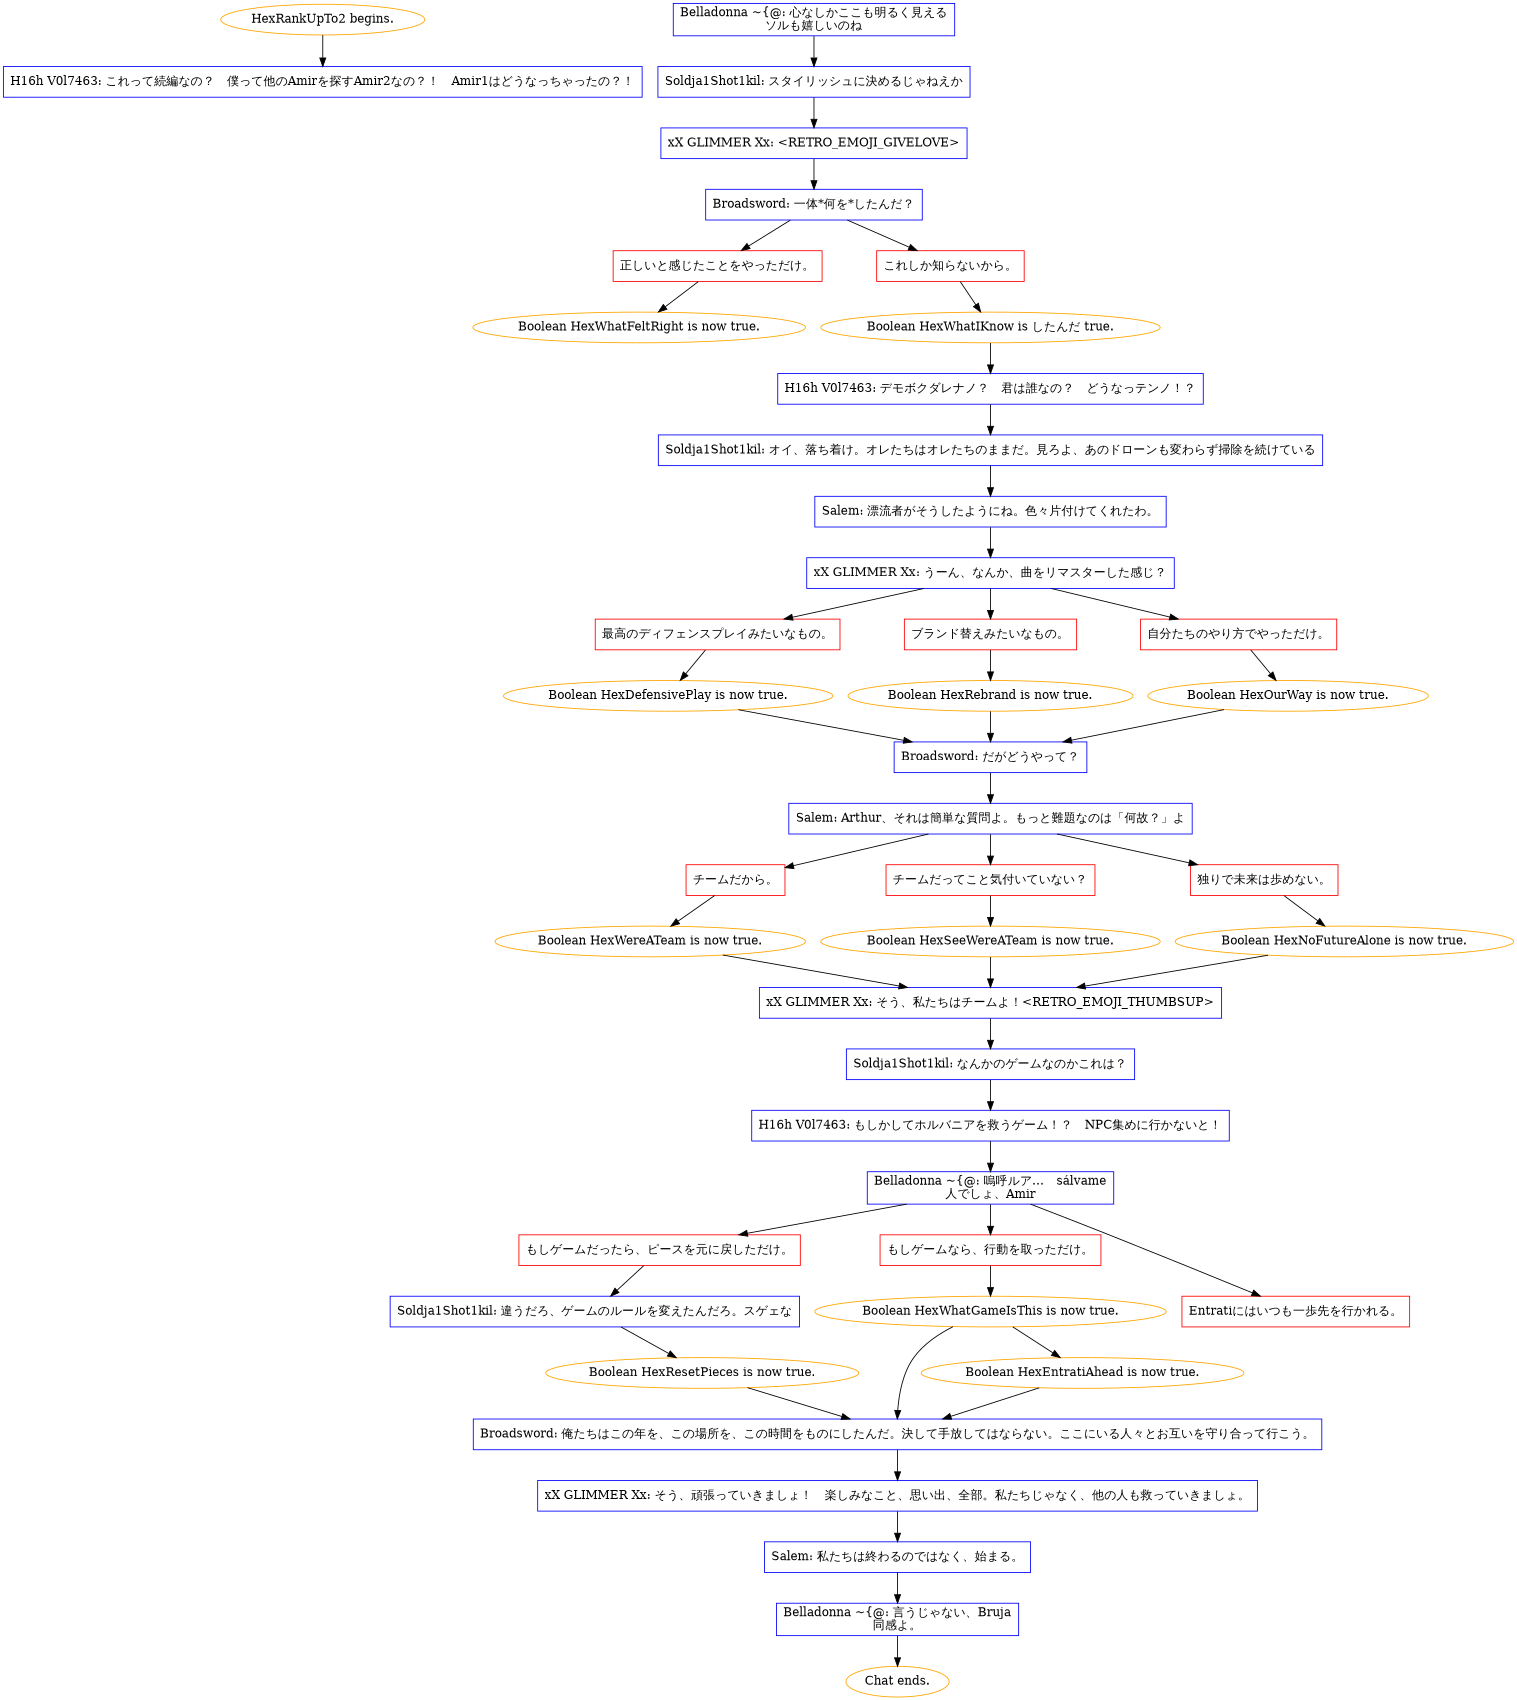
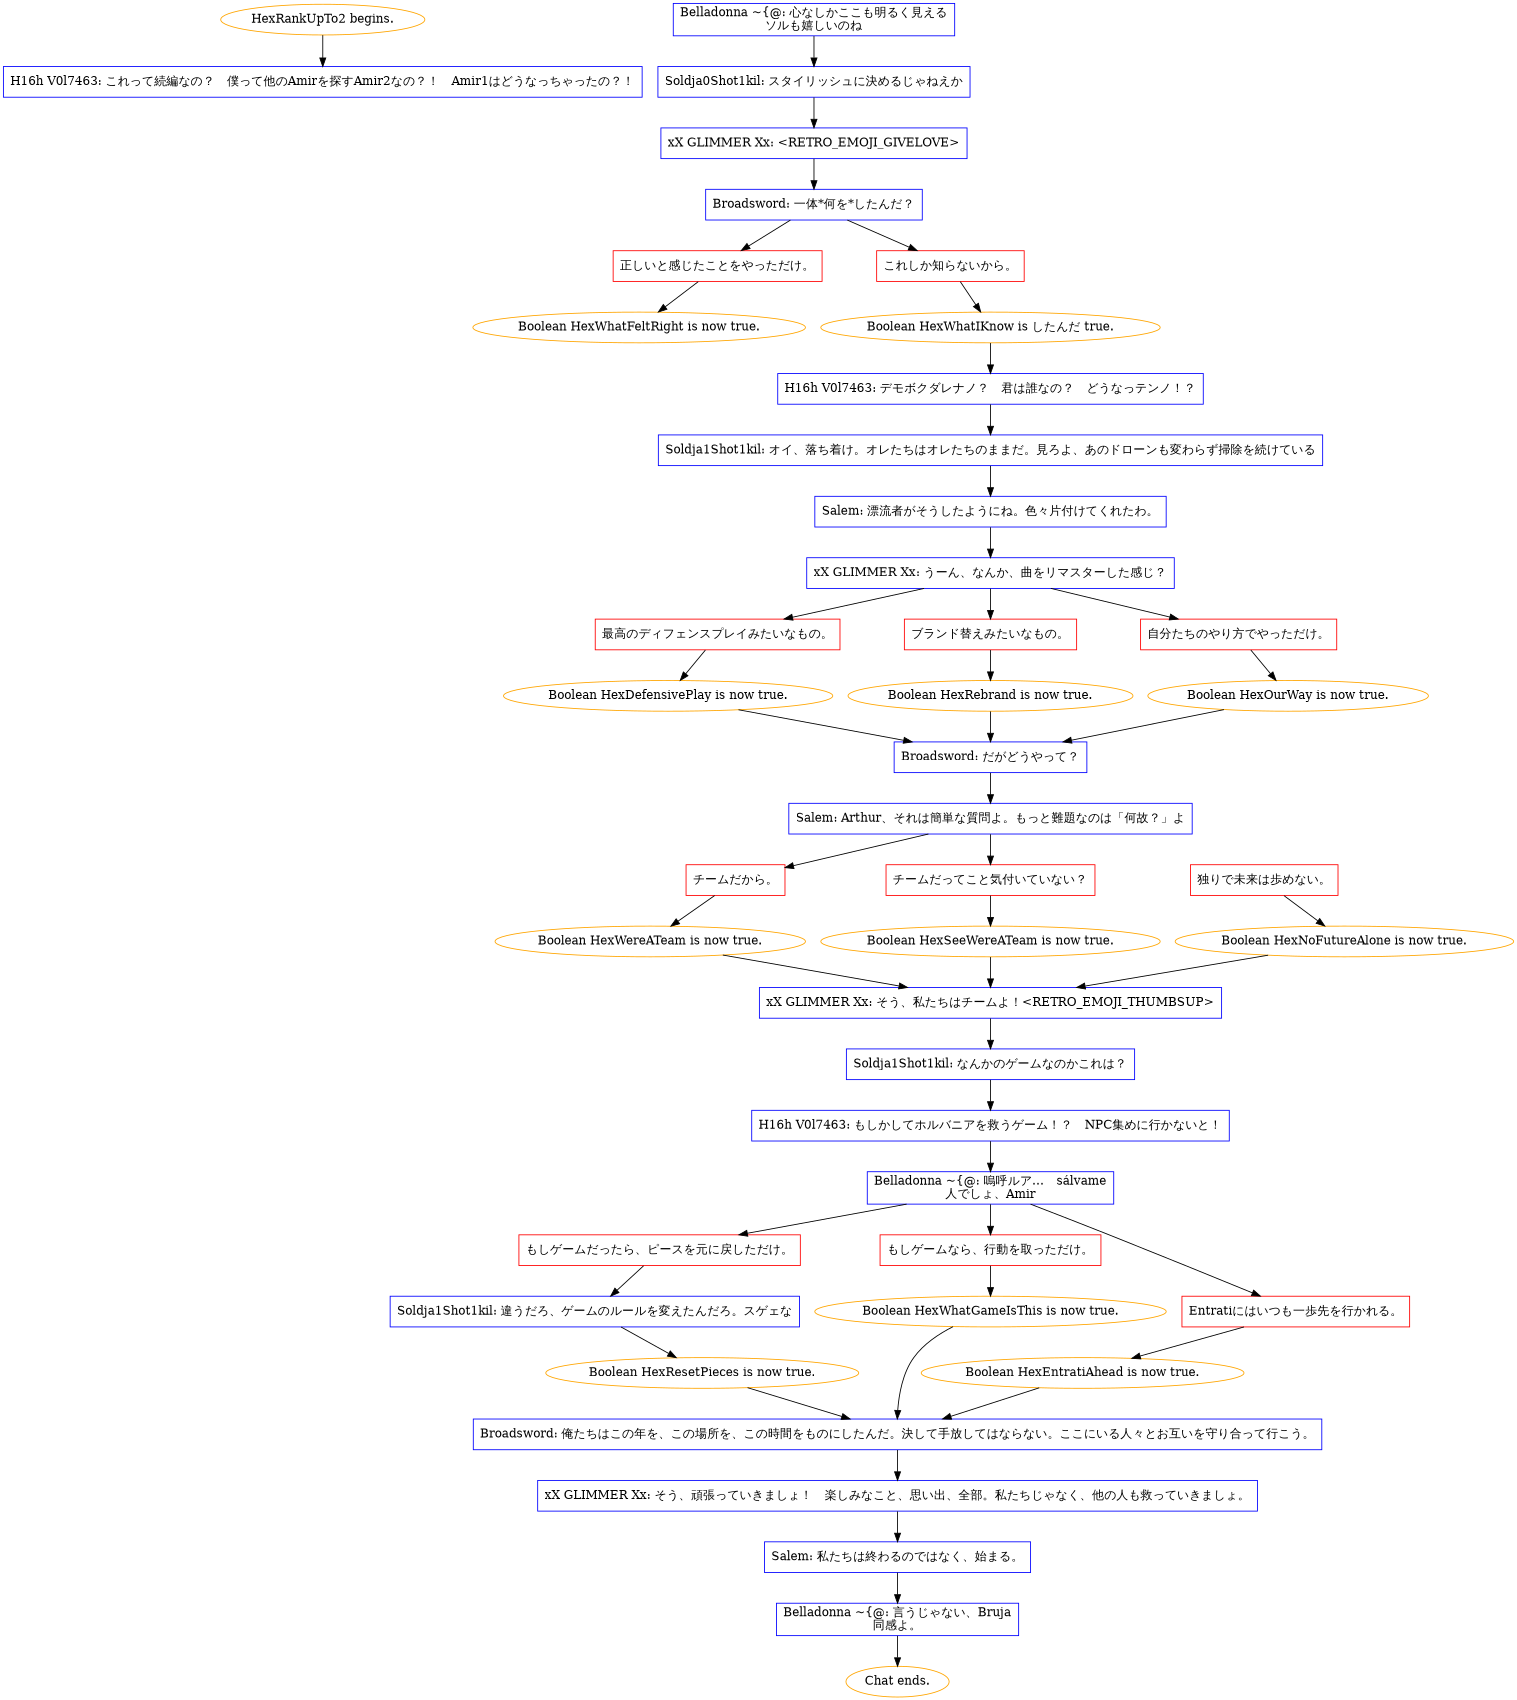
node "Soldja1Shot1kil: スタイリッシュに決めるじゃねえか": label "Soldja1Shot1kil: スタイリッシュに決めるじゃねえか" -> "Soldja0Shot1kil: スタイリッシュに決めるじゃねえか"
edge "Salem: Arthur、それは簡単な質問よ。もっと難題なのは「何故？」よ" -> "独りで未来は歩めない。": removed
edge "Boolean HexWhatGameIsThis is now true." -> "Boolean HexEntratiAhead is now true.": now "Entratiにはいつも一歩先を行かれる。" -> "Boolean HexEntratiAhead is now true."
